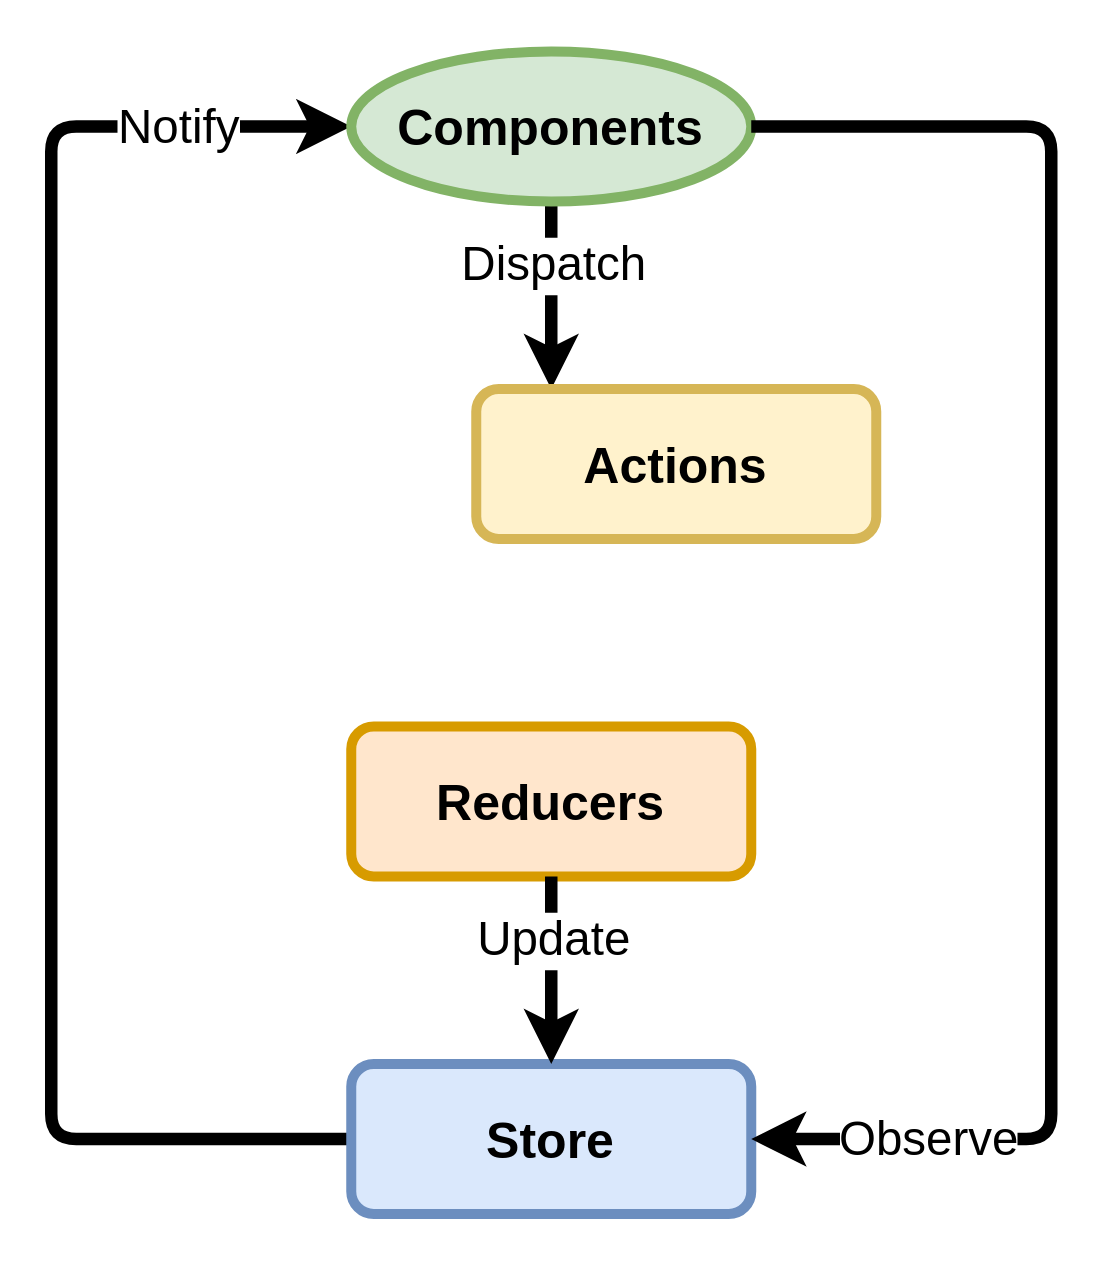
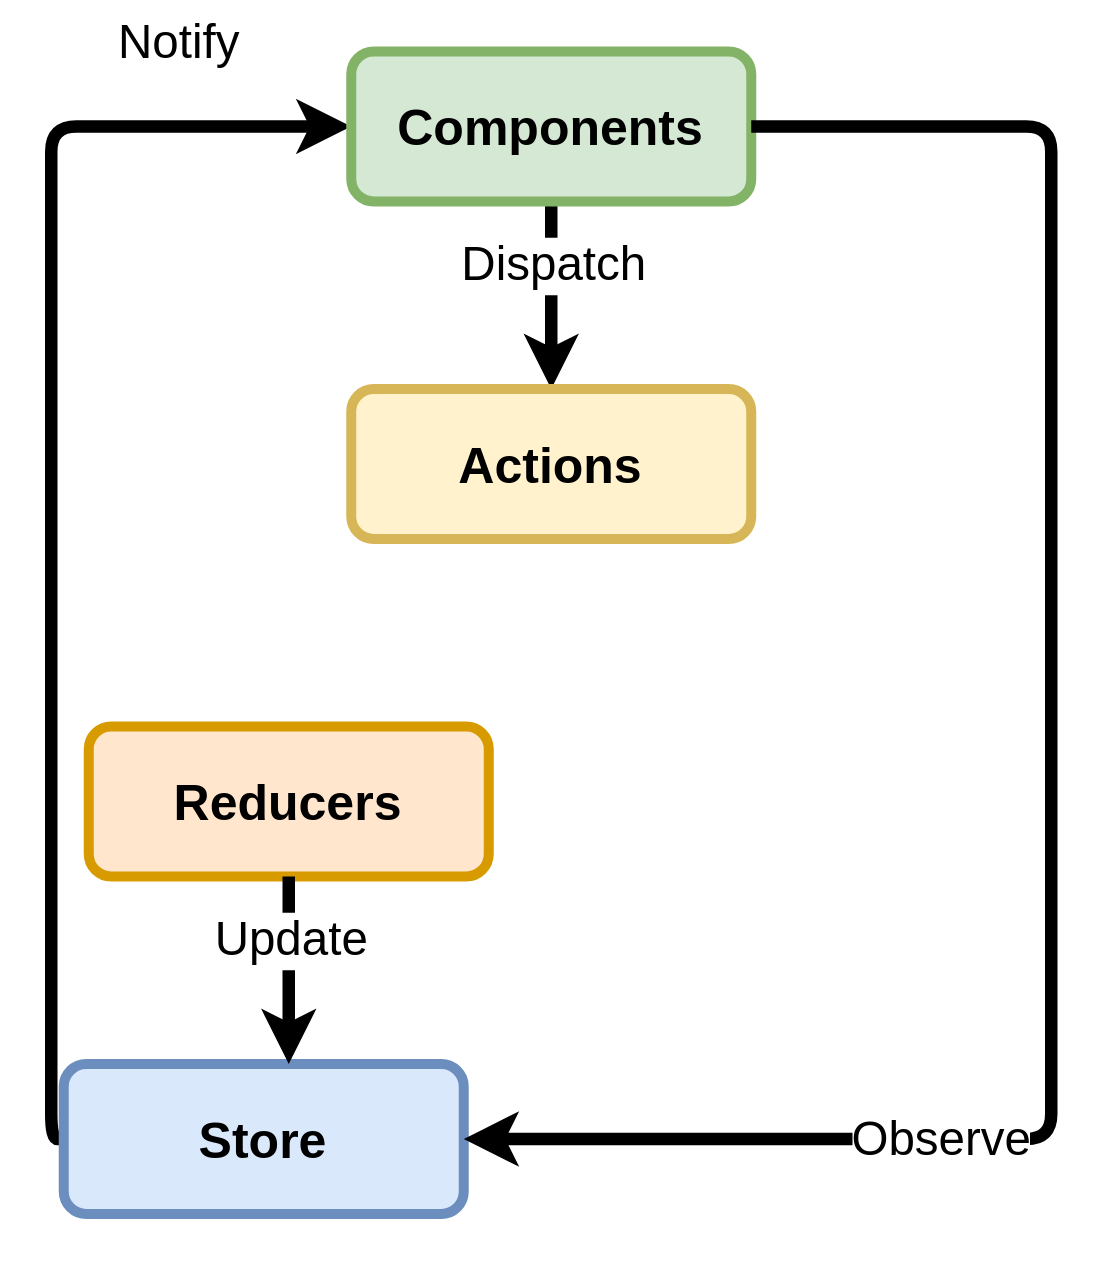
node "Components": shape ellipse -> rounded rectangle
node "Actions": moved (676, 464) -> (551, 464)
node "Reducers": moved (551, 801) -> (289, 801)
node "Store": moved (551, 1139) -> (264, 1139)
